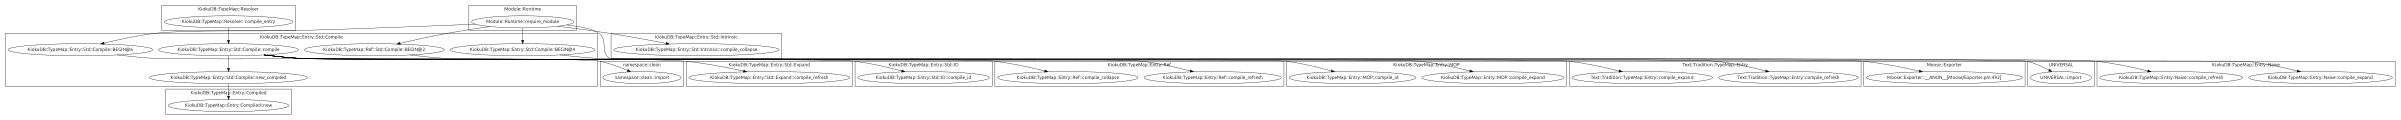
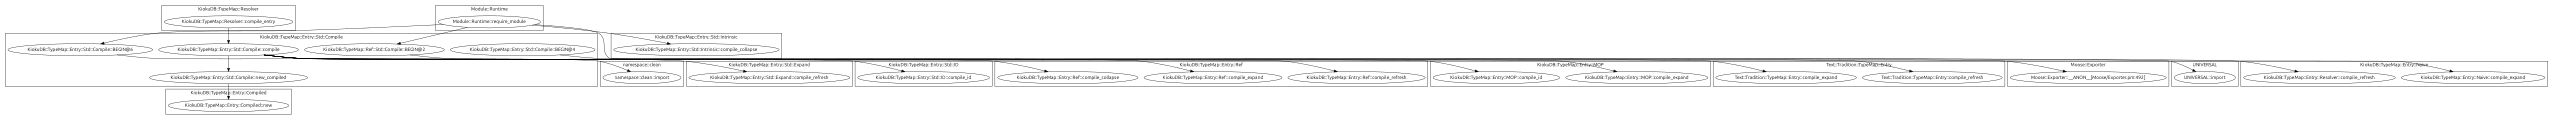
edge "Module::Runtime::require_module" -> "KiokuDB::TypeMap::Entry::Std::Compile::BEGIN@4": removed
node "KiokuDB::TypeMap::Entry::Ref::compile_expand": added
node "KiokuDB::TypeMap::Entry::Naive::compile_refresh": label "KiokuDB::TypeMap::Entry::Naive::compile_refresh" -> "KiokuDB::TypeMap::Entry::Resolver::compile_refresh"
